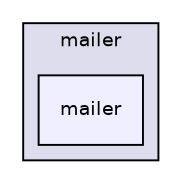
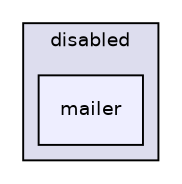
cluster "mailer": label "mailer" -> "disabled"
